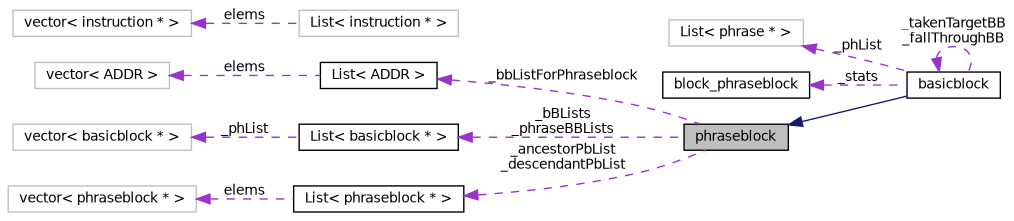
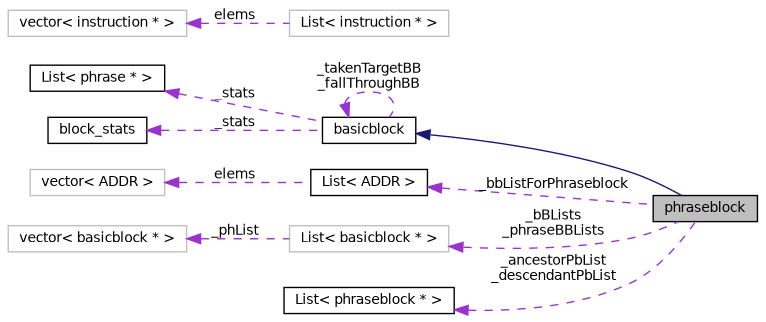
node "List< phrase * >": color grey75 -> black
edge "basicblock" -> "List< phrase * >": label "_phList" -> "_stats"
node "block_phraseblock": label "block_phraseblock" -> "block_stats"
edge "basicblock" -> "phraseblock": reversed
node "List< basicblock * >": color black -> grey75
node "vector< phraseblock * >": removed
